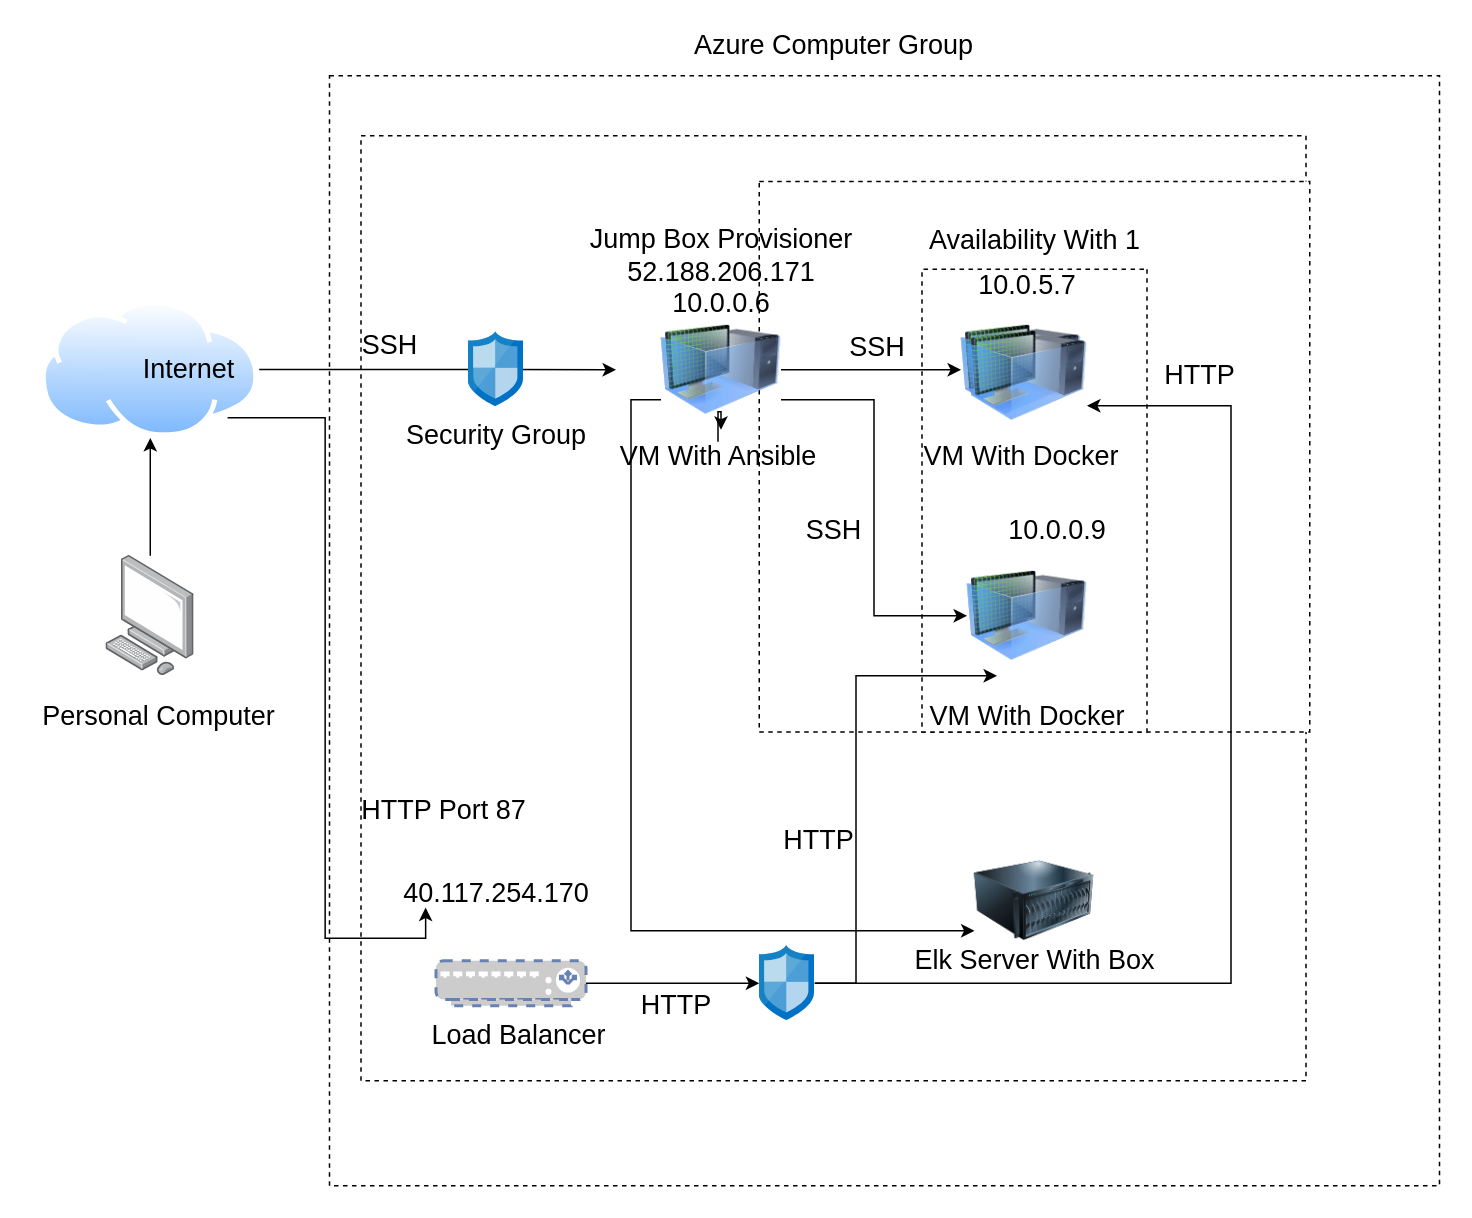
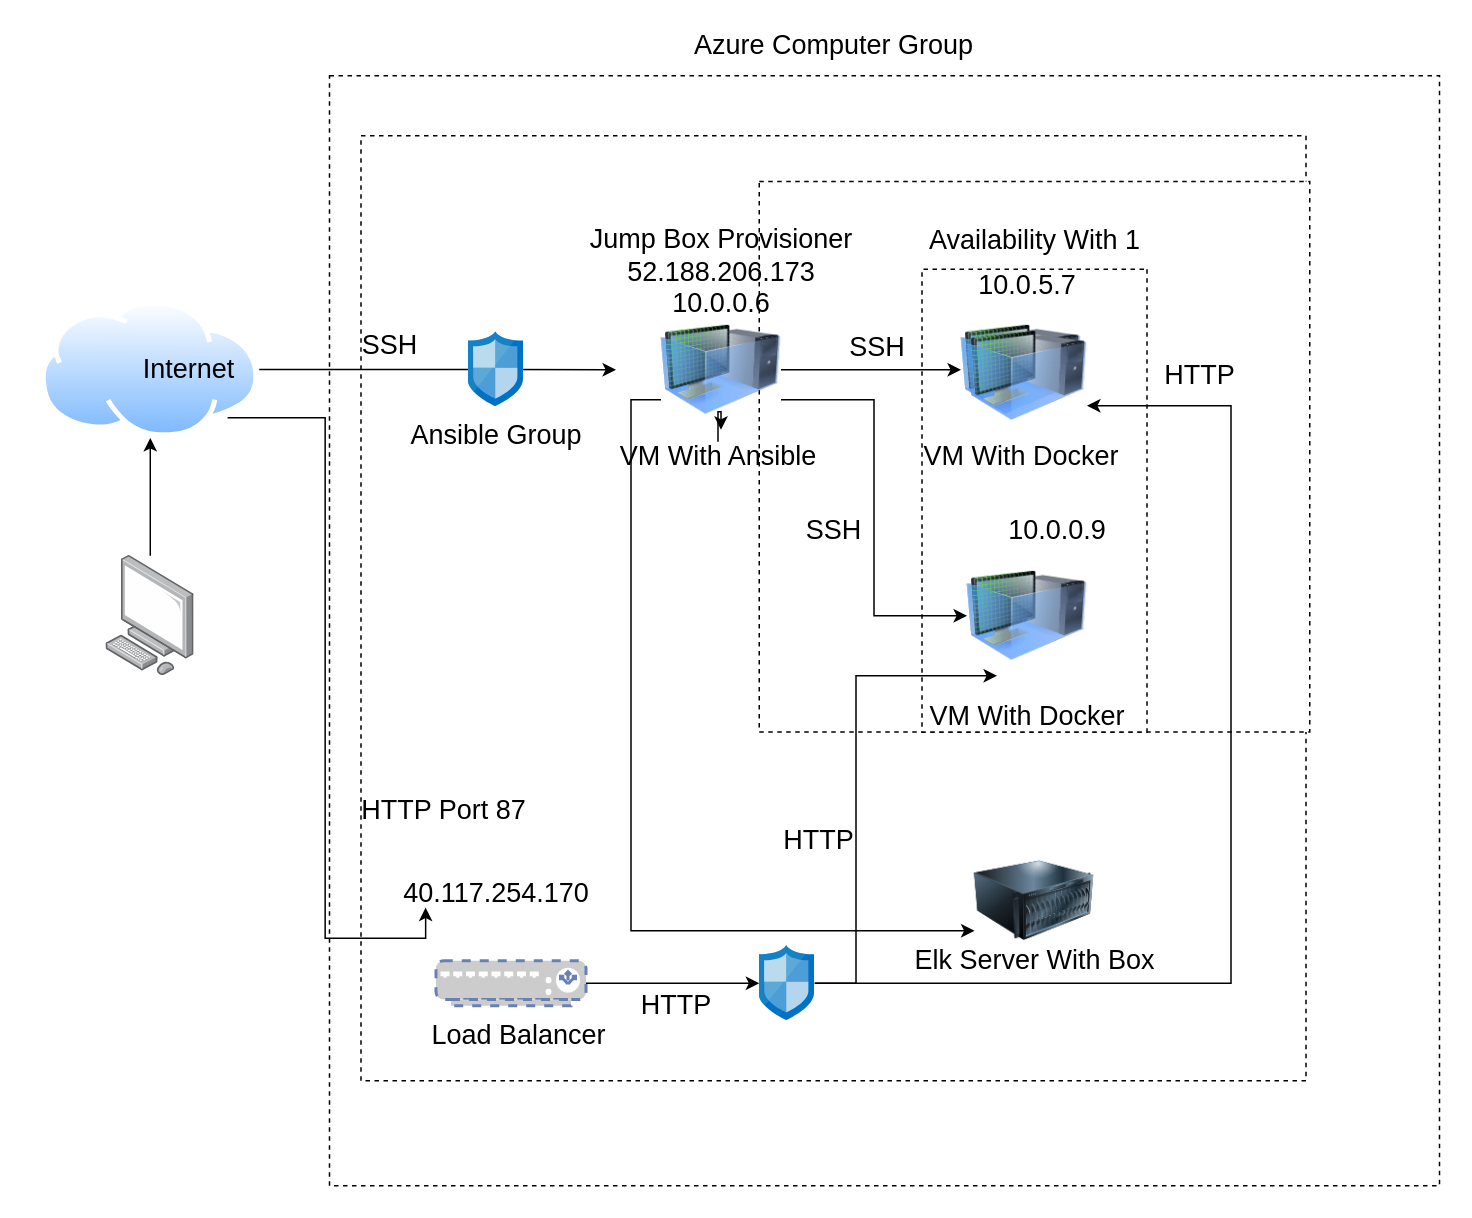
node "Jump Box Provisioner 52.188.206.171 10.0.0.6": label "Jump Box Provisioner 52.188.206.171 10.0.0.6" -> "Jump Box Provisioner 52.188.206.173 10.0.0.6"
node "Security Group": label "Security Group" -> "Ansible Group"
node "Personal Computer": removed
